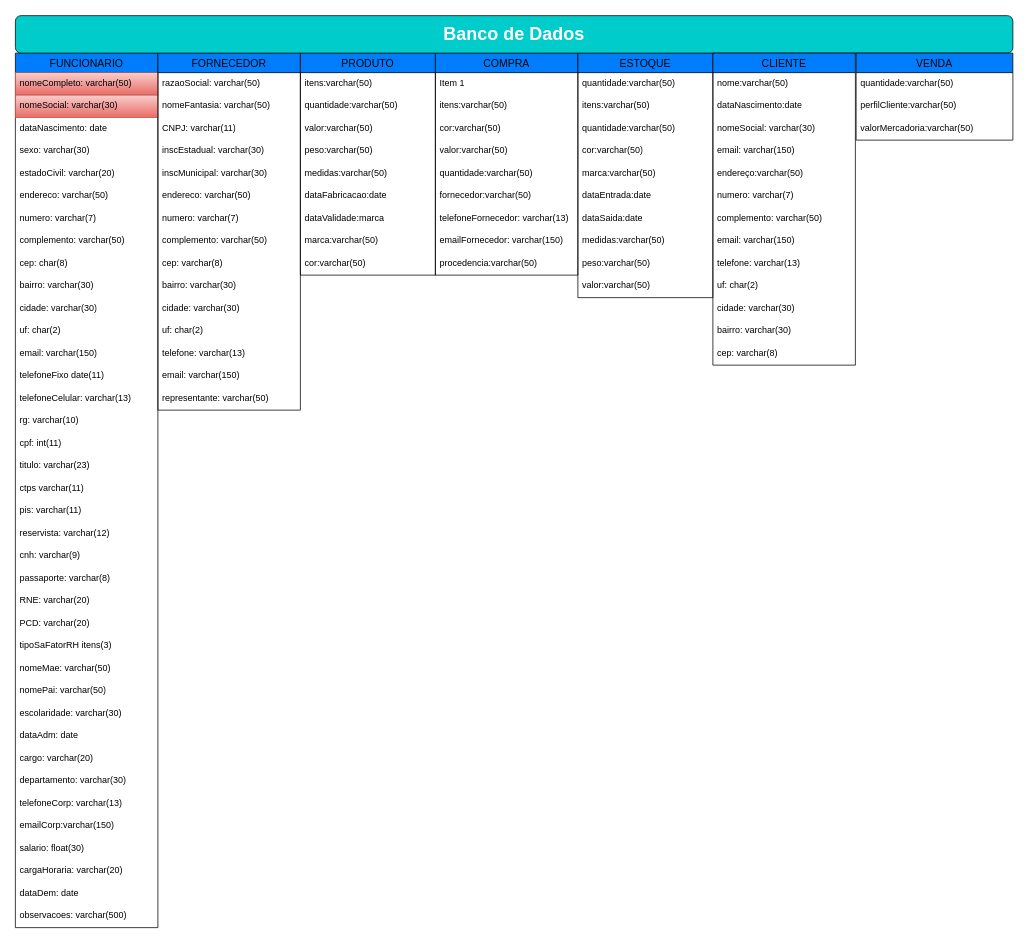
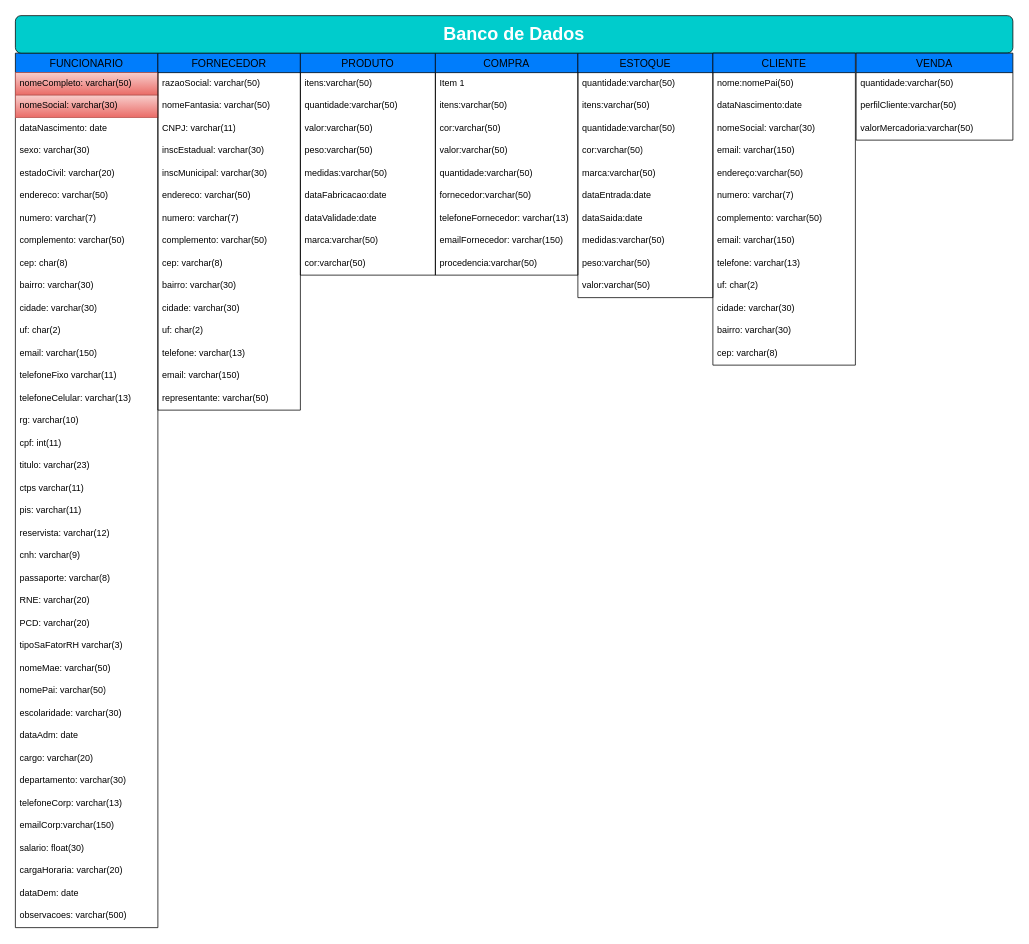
node "nome:varchar(50)": label "nome:varchar(50)" -> "nome:nomePai(50)"
node "dataValidade:marca": label "dataValidade:marca" -> "dataValidade:date"
node "telefoneFixo date(11)": label "telefoneFixo date(11)" -> "telefoneFixo varchar(11)"
node "tipoSaFatorRH itens(3)": label "tipoSaFatorRH itens(3)" -> "tipoSaFatorRH varchar(3)"
